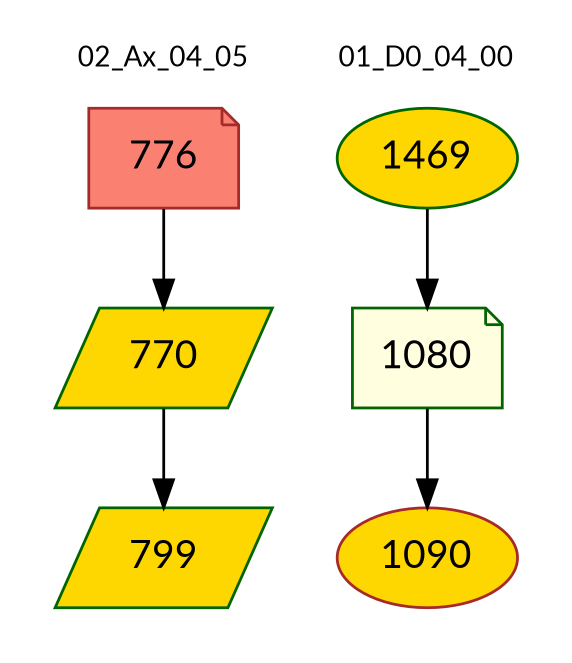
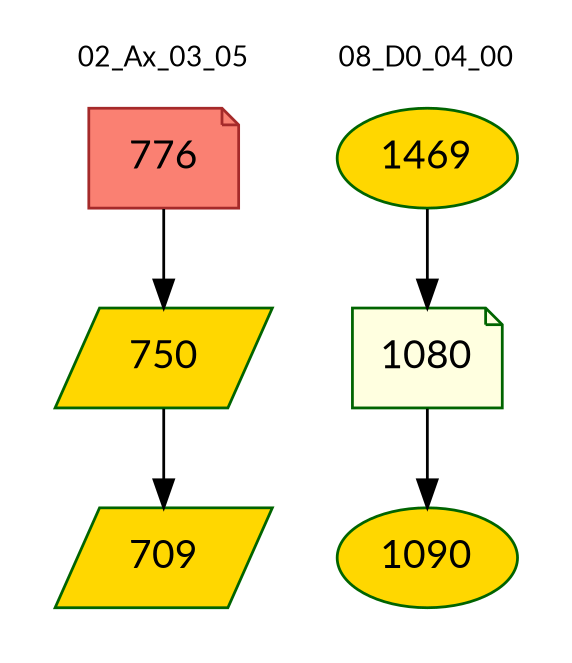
cluster "02_Ax_04_05": label "02_Ax_04_05" -> "02_Ax_03_05"
cluster "01_D0_04_00": label "01_D0_04_00" -> "08_D0_04_00"
node "770": label "770" -> "750"
node "799": label "799" -> "709"
node "1090": color brown -> darkgreen
